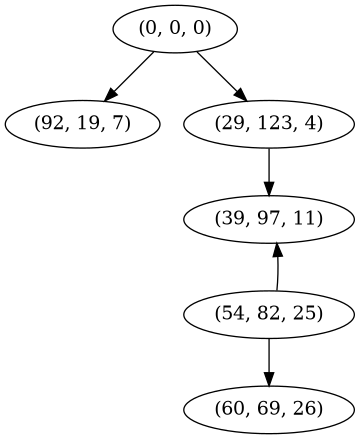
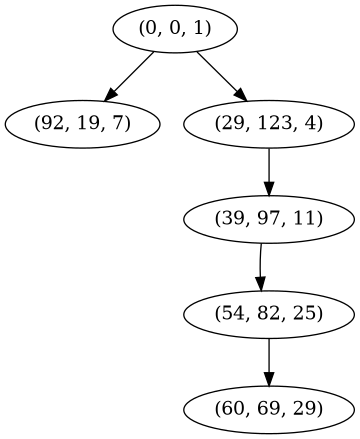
node "(0, 0, 0)": label "(0, 0, 0)" -> "(0, 0, 1)"
edge "(54, 82, 25)" -> "(39, 97, 11)": reversed
node "(60, 69, 26)": label "(60, 69, 26)" -> "(60, 69, 29)"
